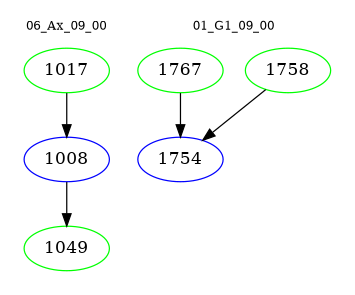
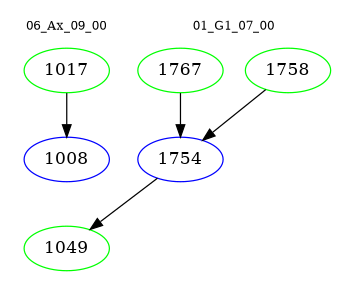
cluster "01_G1_09_00": label "01_G1_09_00" -> "01_G1_07_00"
edge "1008" -> "1049": now "1754" -> "1049"
